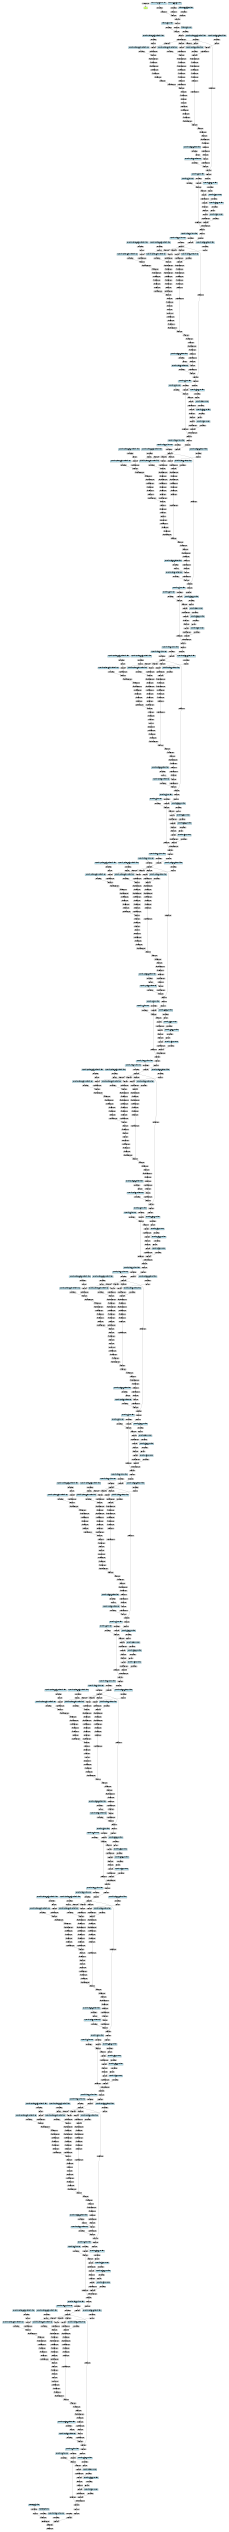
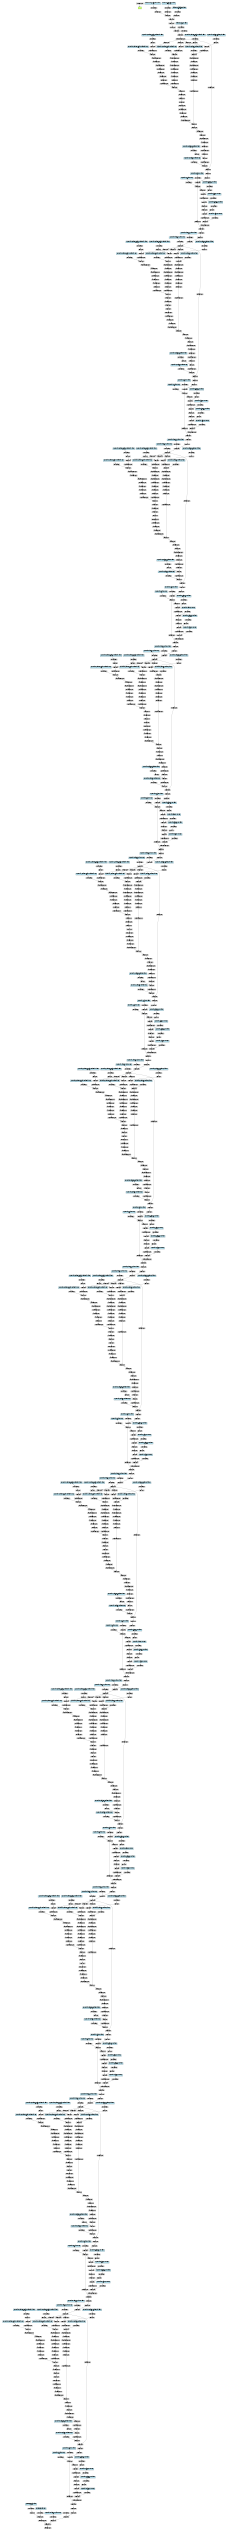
node "embedding.position_embedding.weight (512, 768)": label "embedding.position_embedding.weight (512, 768)" -> "embedding.layer_embedding.weight (512, 768)"
node "embedding.layer_norm.bias (768)": removed
